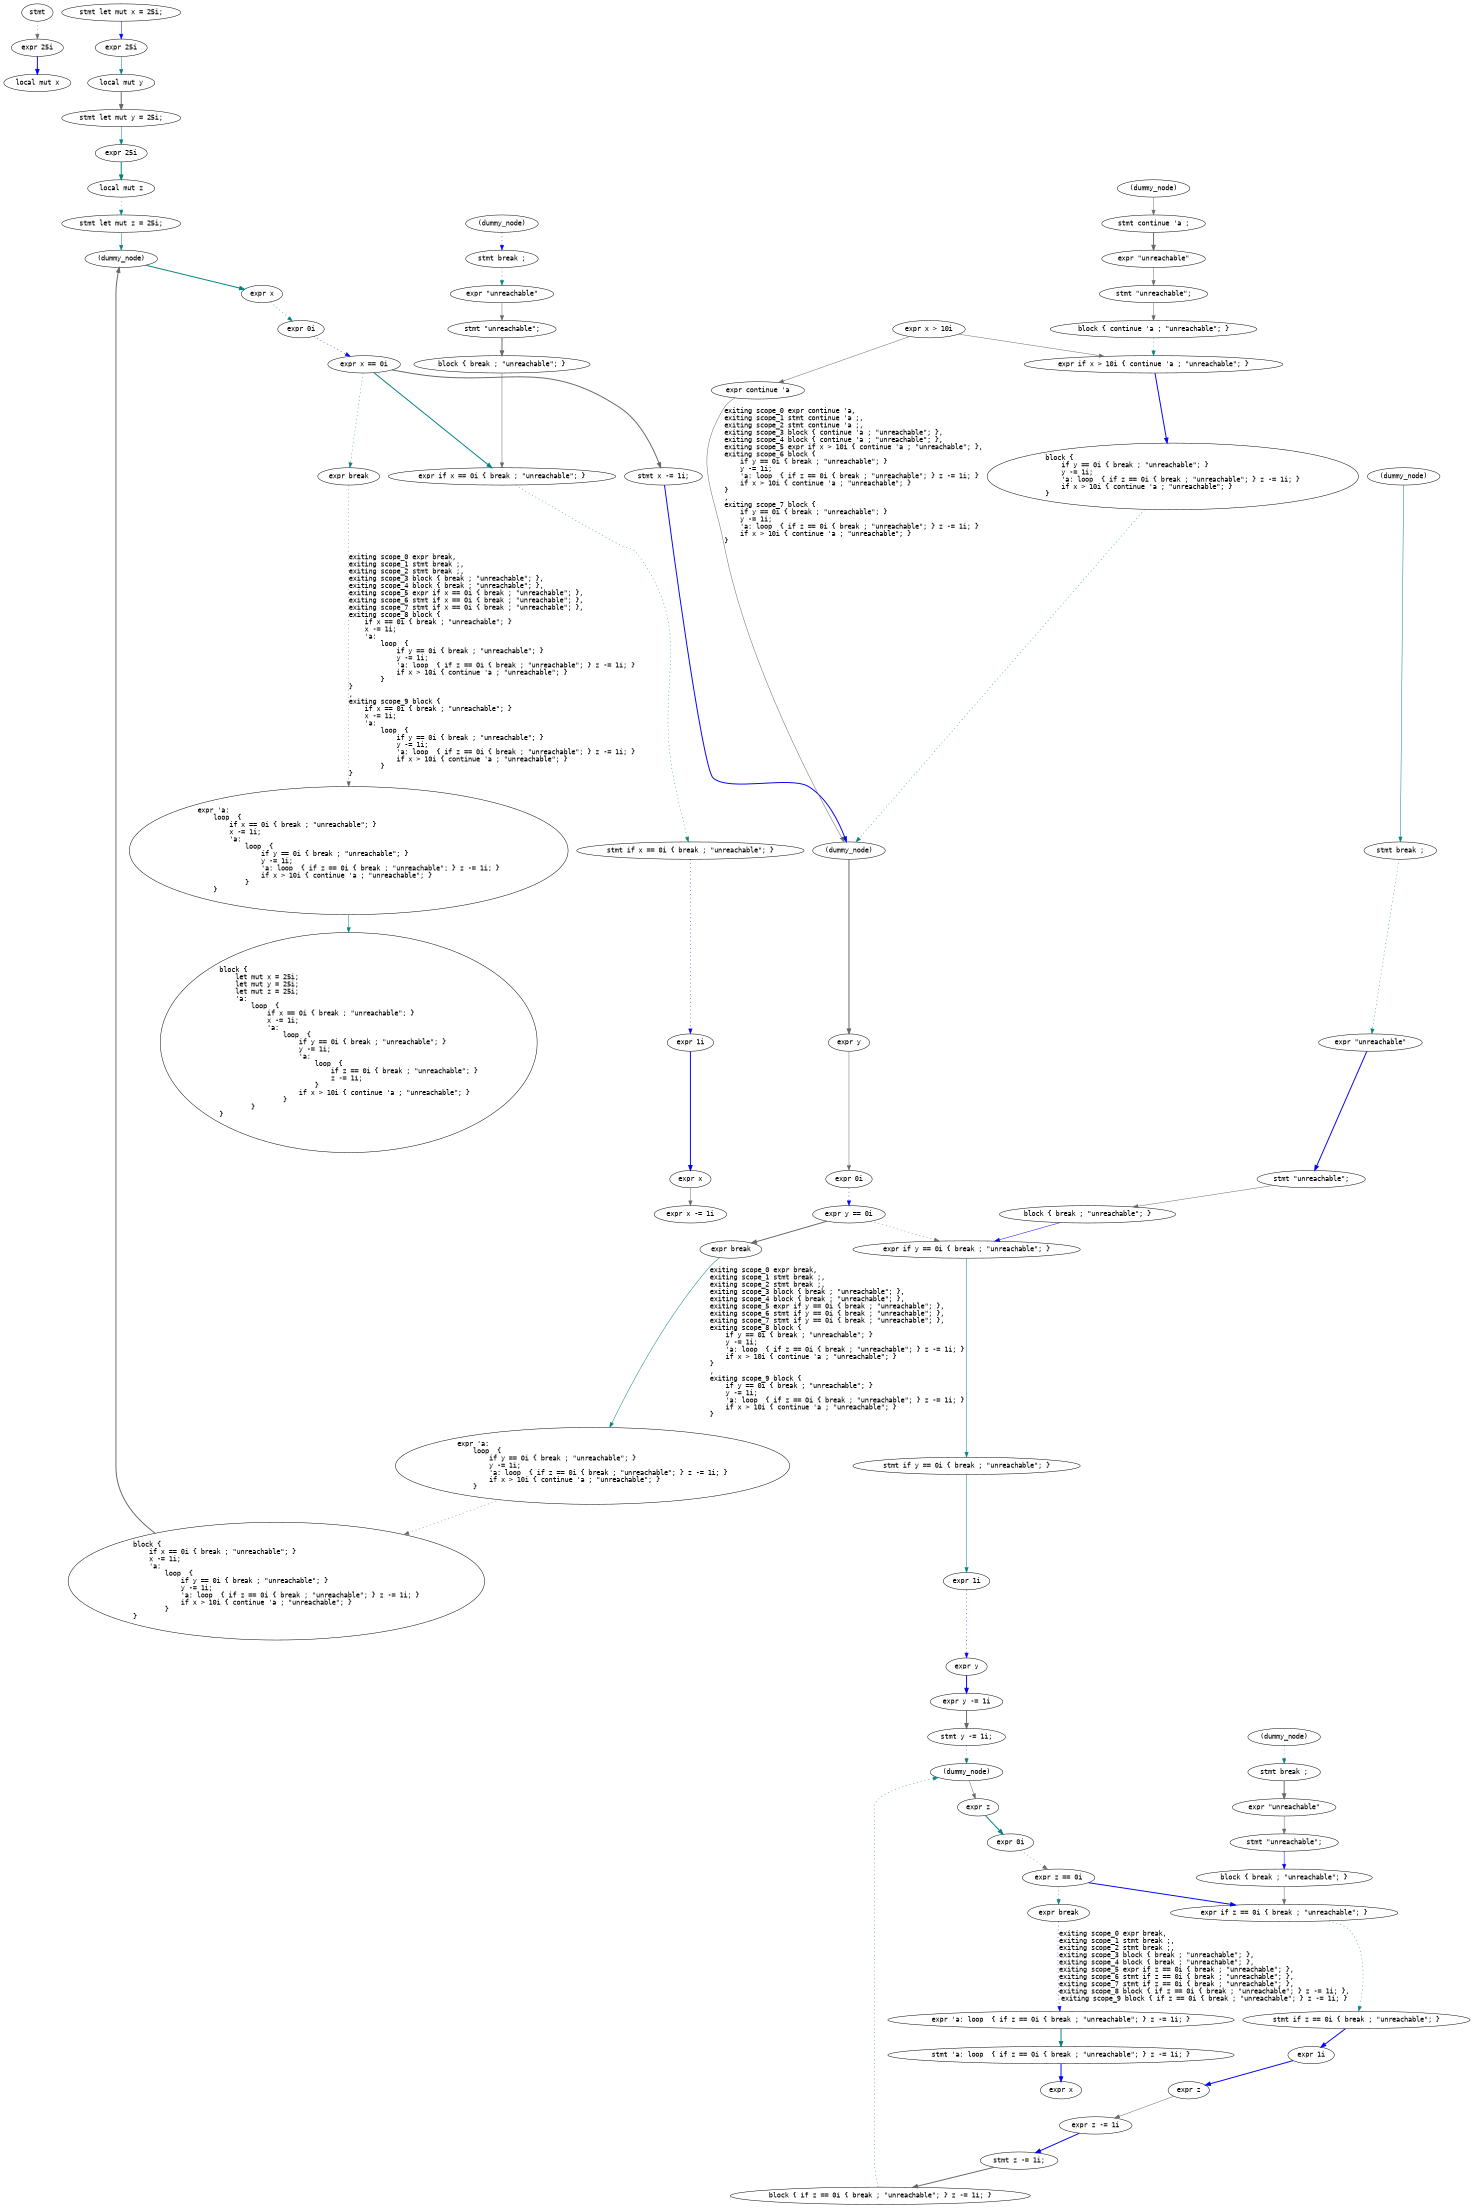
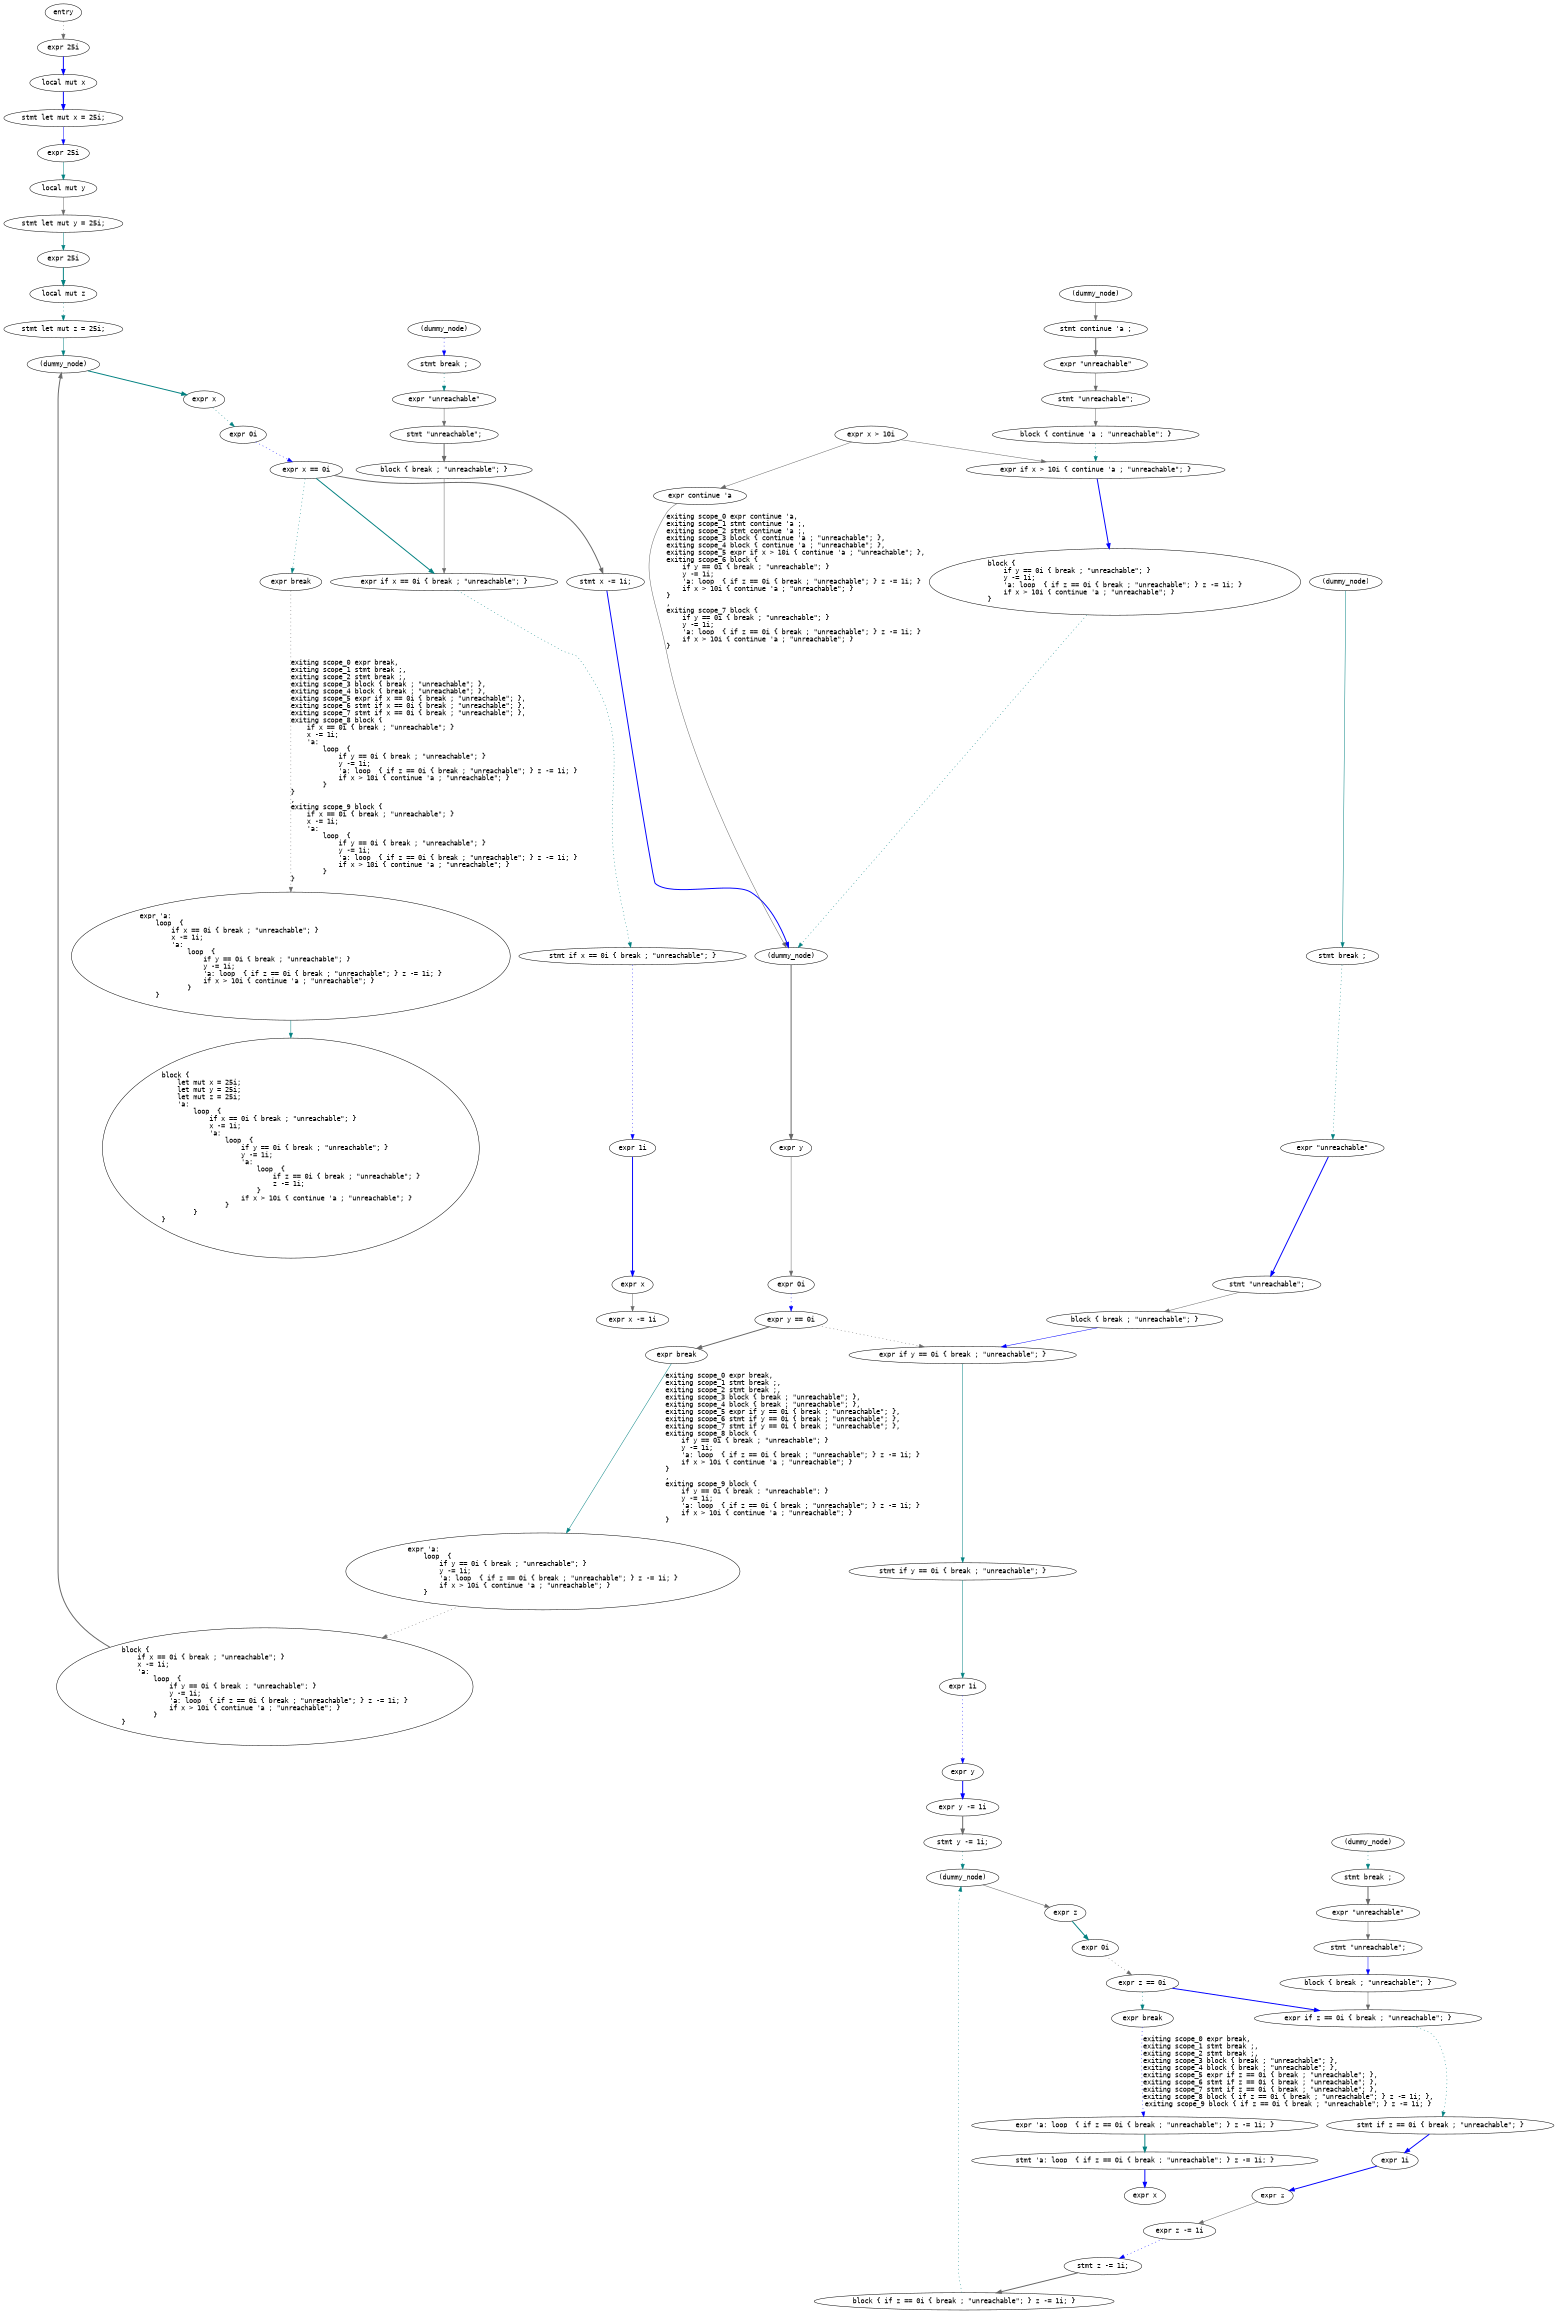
node "stmt": label "stmt" -> "entry"
edge "local mut x" -> "stmt let mut x = 25i;": added
edge "local mut y" -> "stmt let mut y = 25i;": style bold -> solid
edge "expr z -= 1i" -> "stmt z -= 1i;": style bold -> dotted
